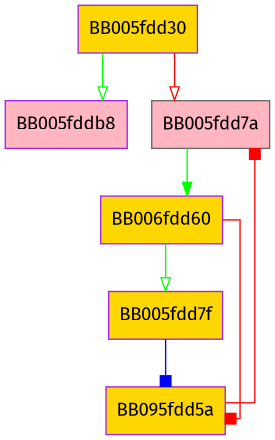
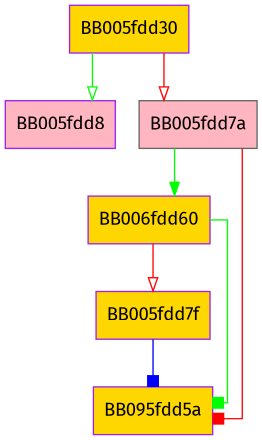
node "BB005fddb8": label "BB005fddb8" -> "BB005fdd8"
edge "BB006fdd60" -> "BB005fdd7f": color green -> red
edge "BB095fdd5a" -> "BB005fdd7a": reversed
edge "BB006fdd60" -> "BB095fdd5a": color red -> green
